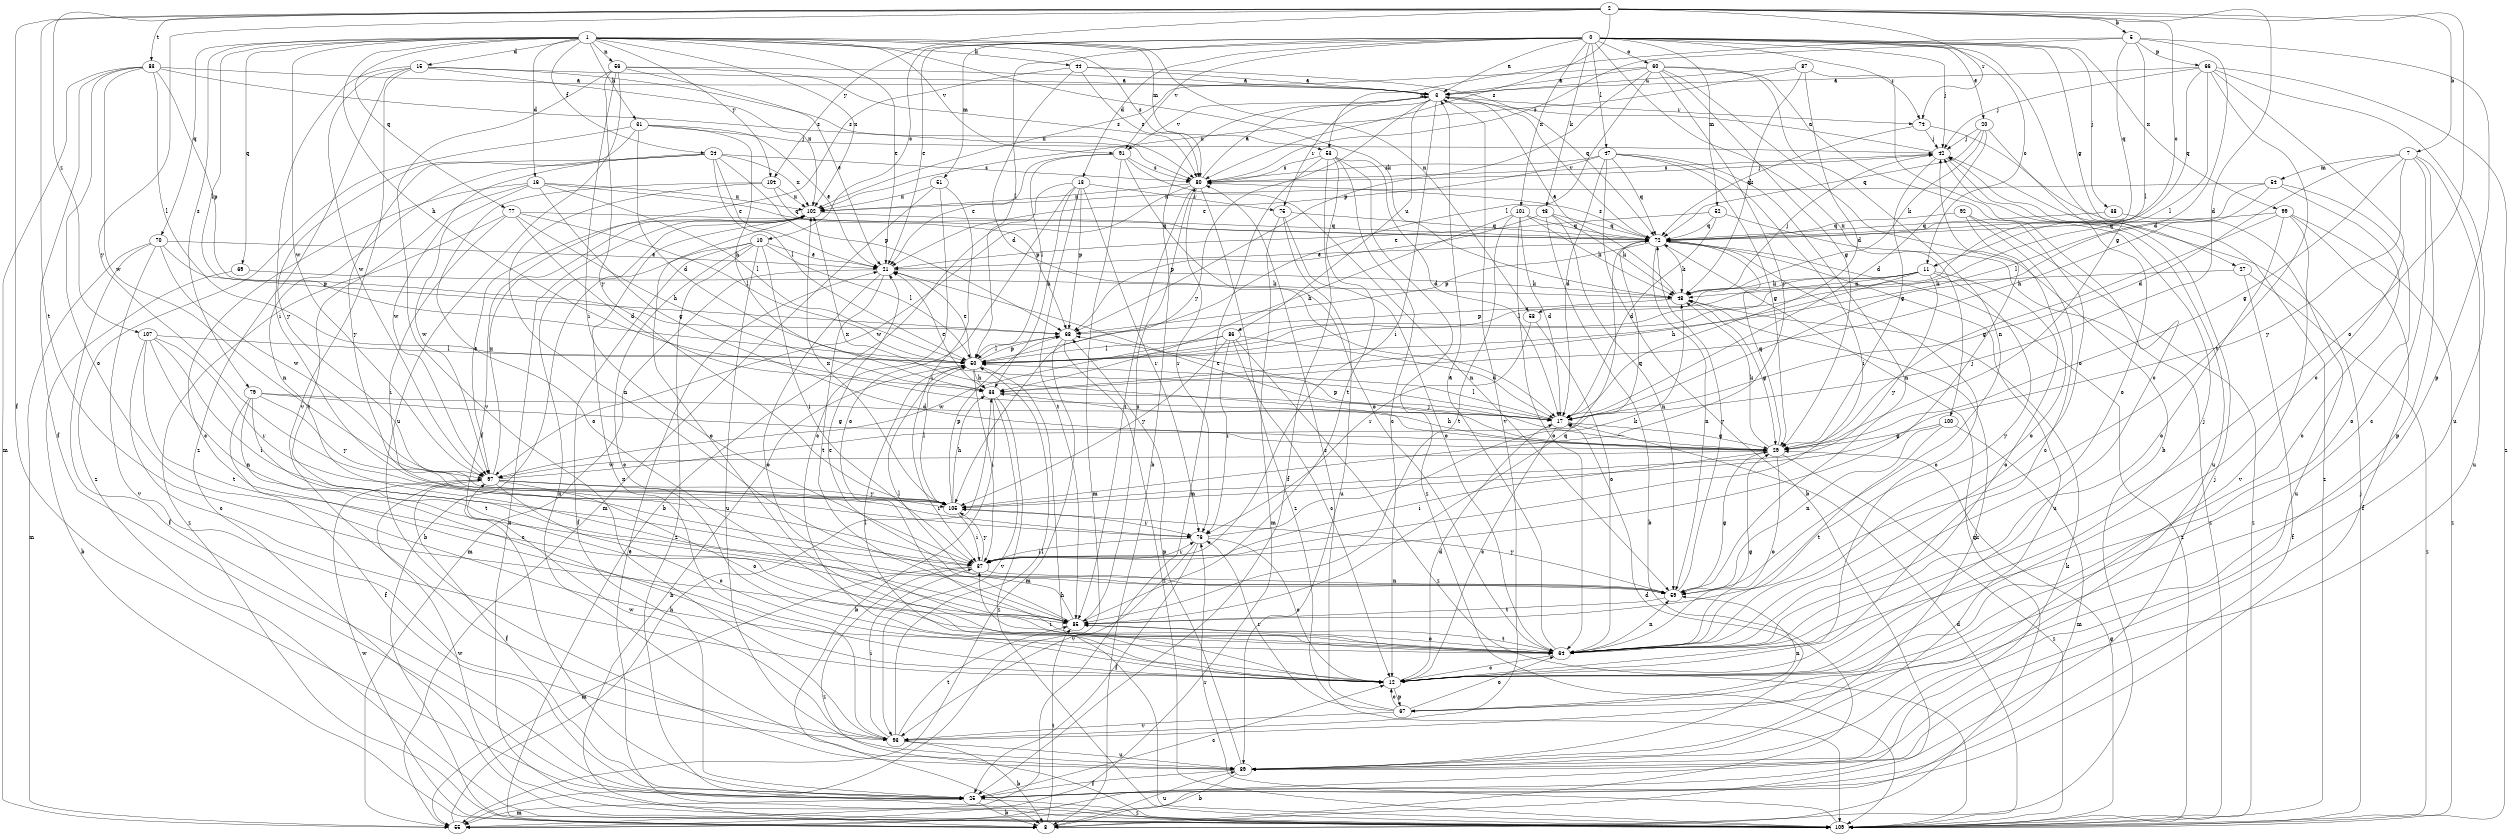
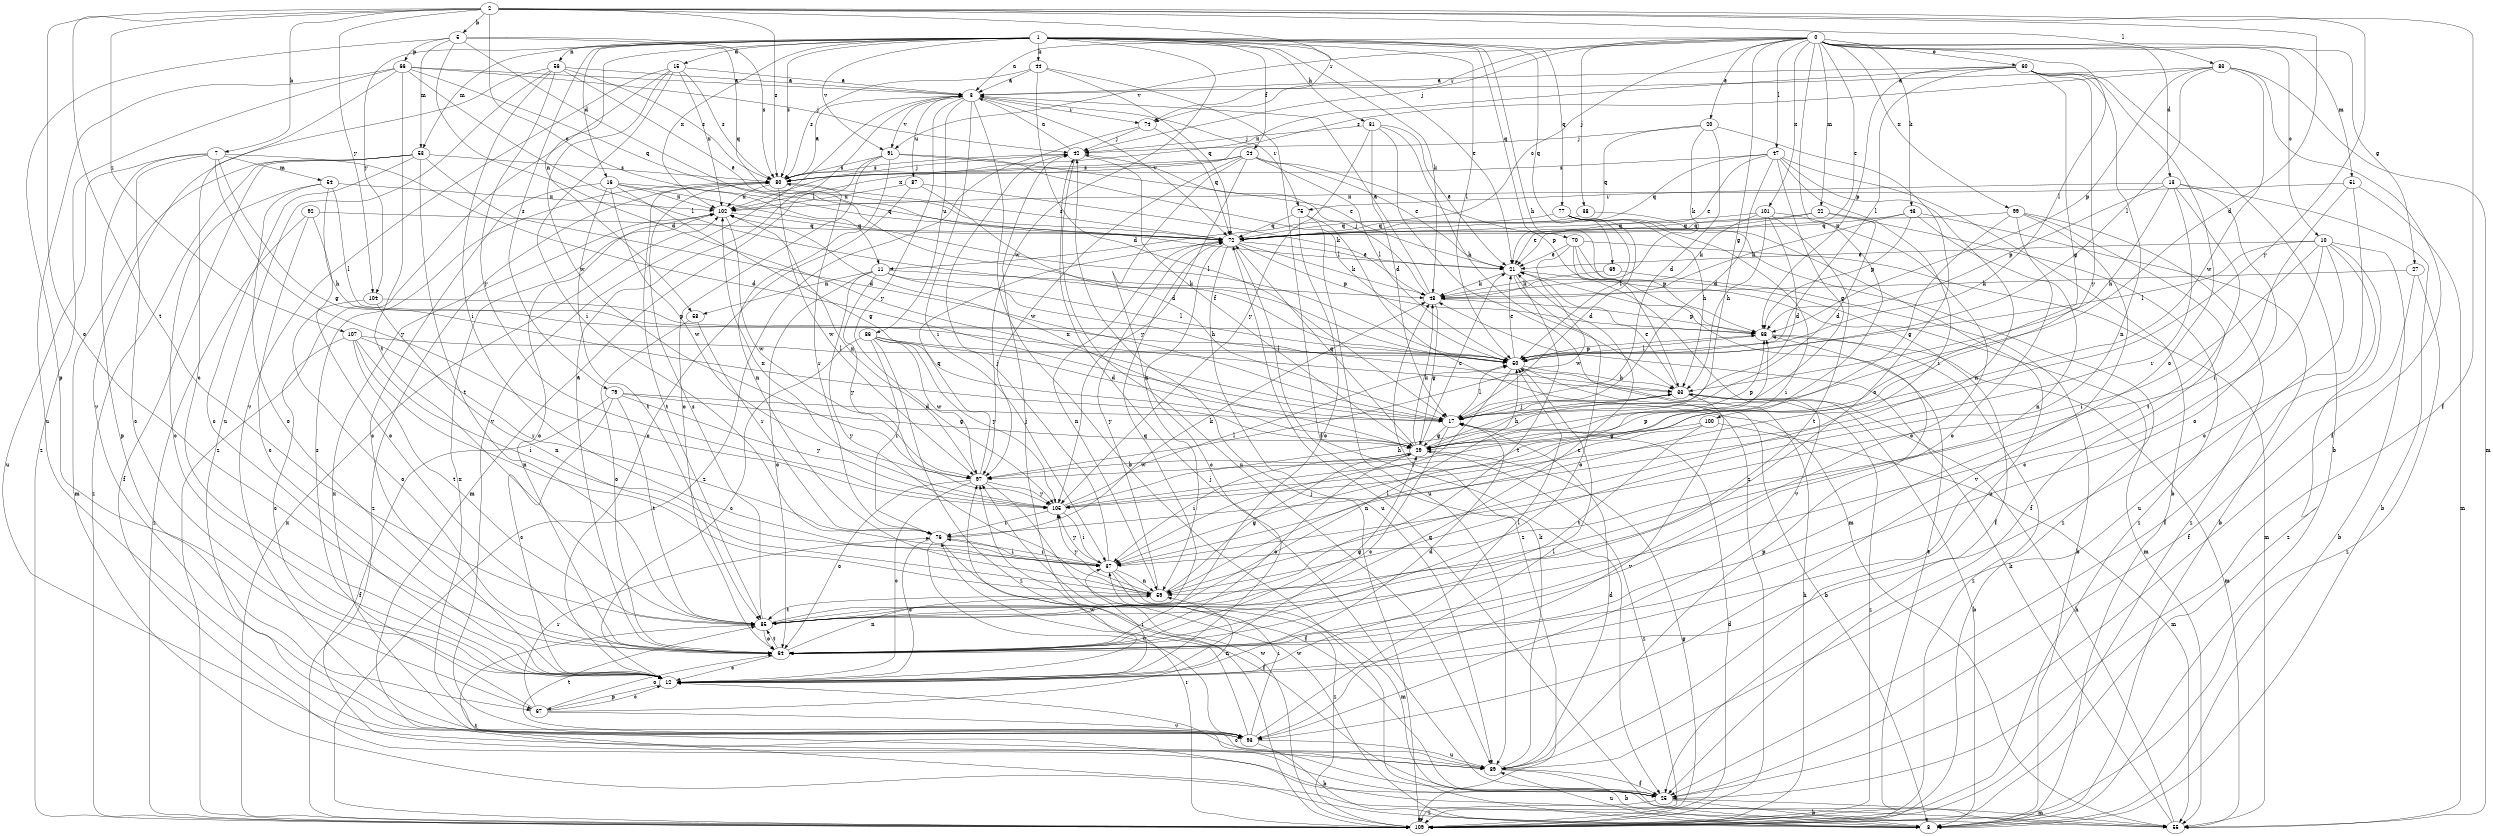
edge "2" -> "83": label "t" -> "l"
edge "87" -> "3": reversed
edge "104" -> "102": removed, label "x"
node "52": label "52" -> "22"
edge "42" -> "29": label "g" -> "f"
edge "102" -> "97": label "e" -> "w"
edge "97" -> "76": removed, label "r"
edge "100" -> "64": now "100" -> "85"
edge "83" -> "64": removed, label "o"
